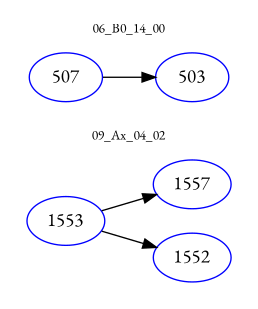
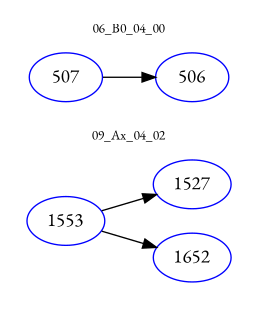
cluster "06_B0_14_00": label "06_B0_14_00" -> "06_B0_04_00"
node "503": label "503" -> "506"
node "1557": label "1557" -> "1527"
node "1552": label "1552" -> "1652"
